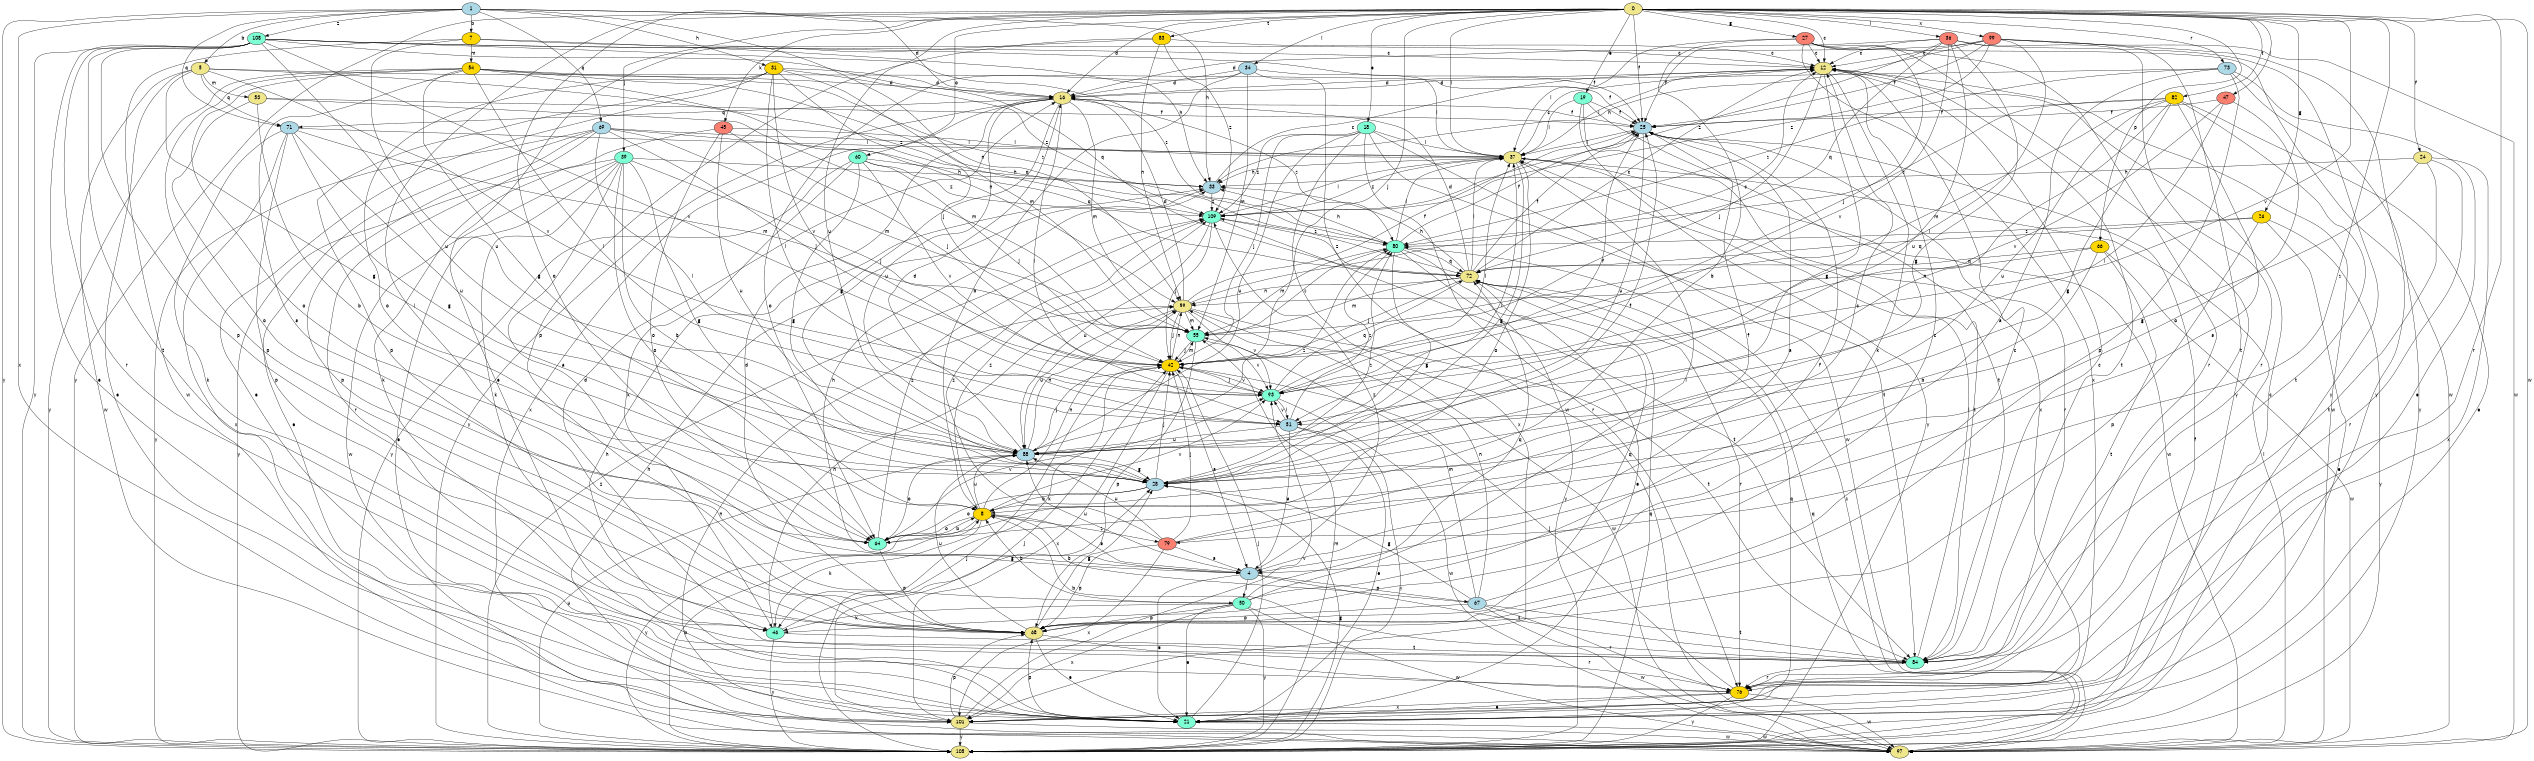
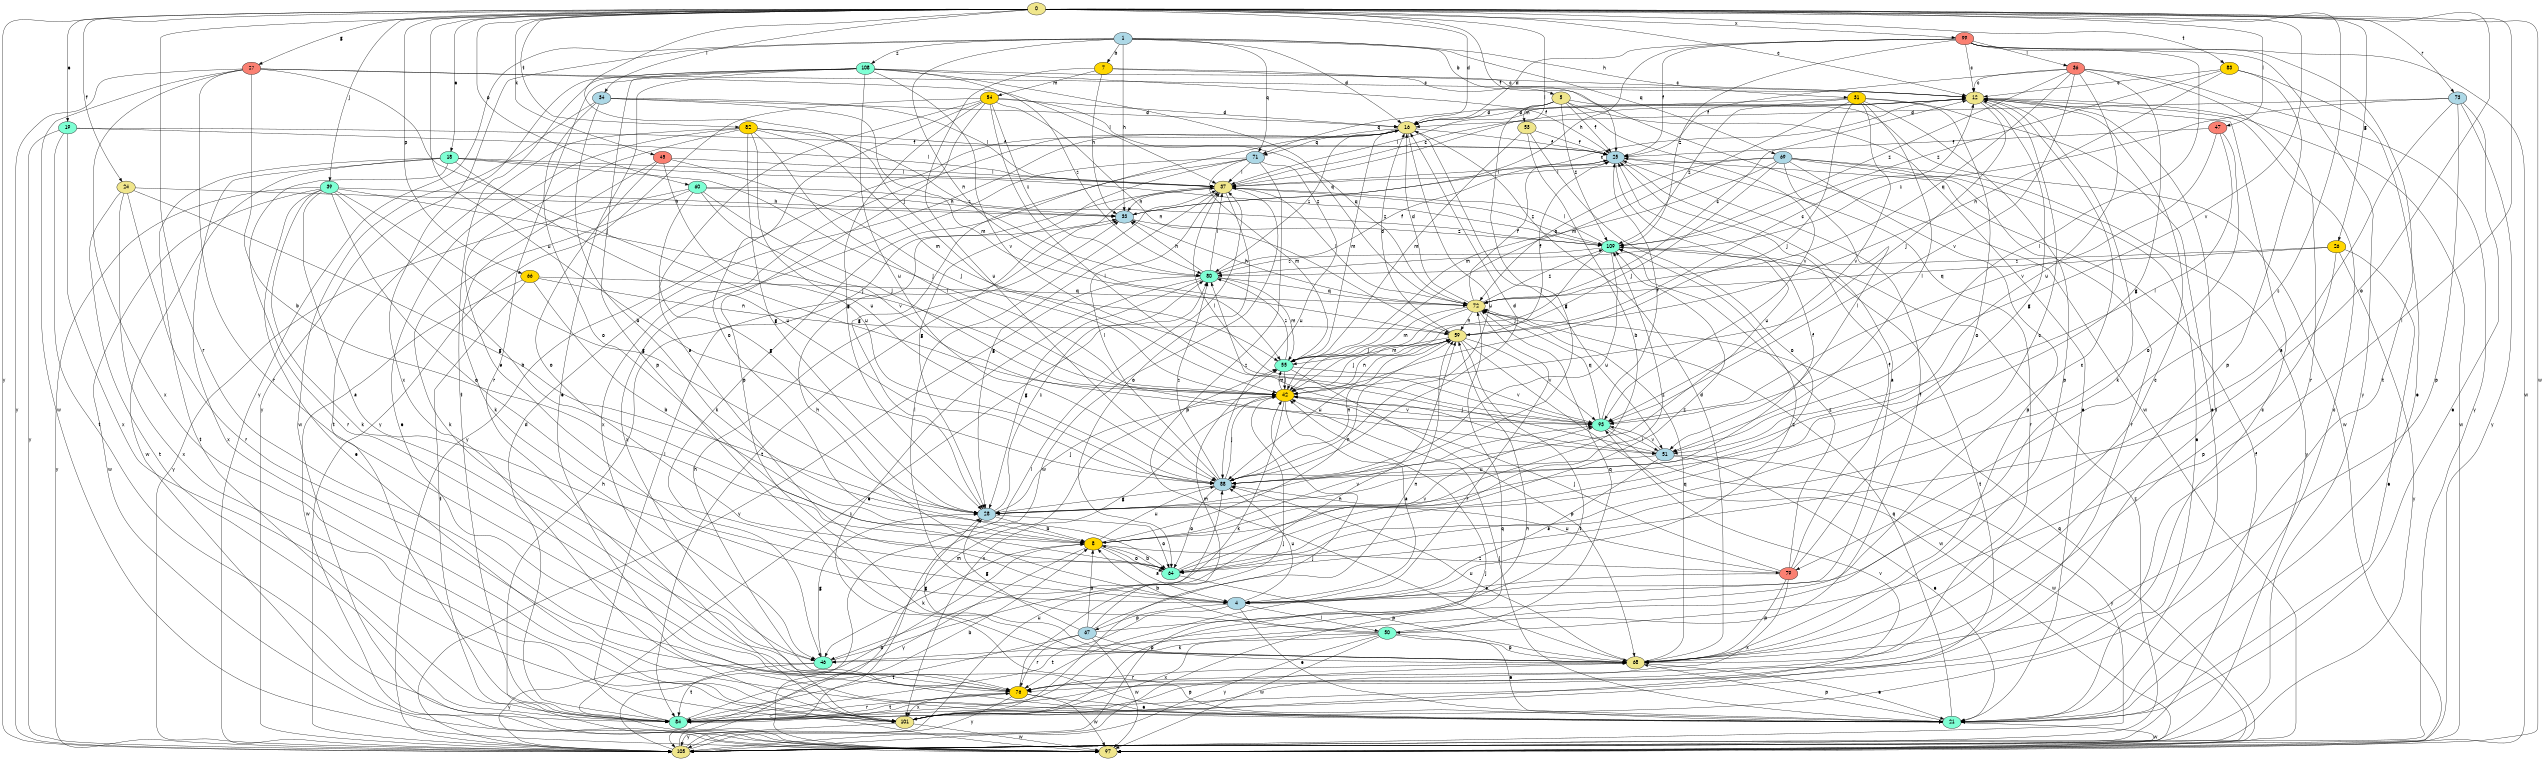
edge "0" -> "36": now "99" -> "36"
edge "105" -> "28": removed, label "g"
edge "76" -> "84": added, label "t"
